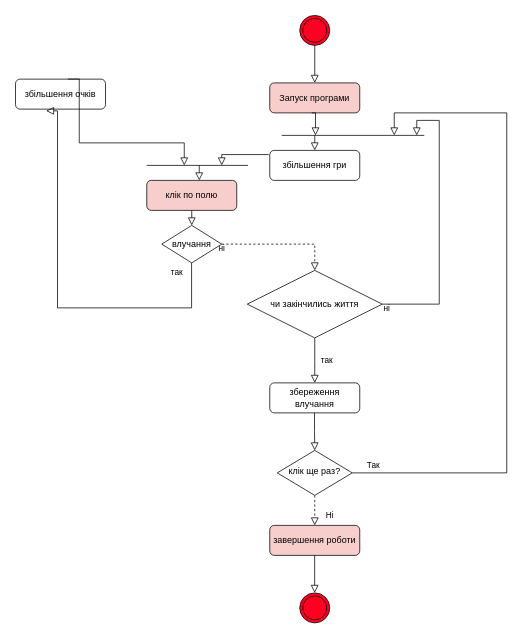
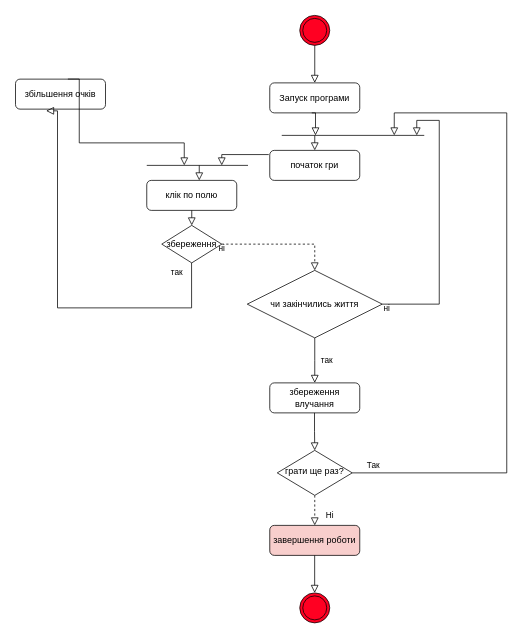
node "Запуск програми": fillcolor #f8cecc -> #ffffff
node "збільшення гри": label "збільшення гри" -> "початок гри"
node "клік по полю": fillcolor #f8cecc -> #ffffff
node "влучання": label "влучання" -> "збереження"
node "клік ще раз?": label "клік ще раз?" -> "грати ще раз?"
